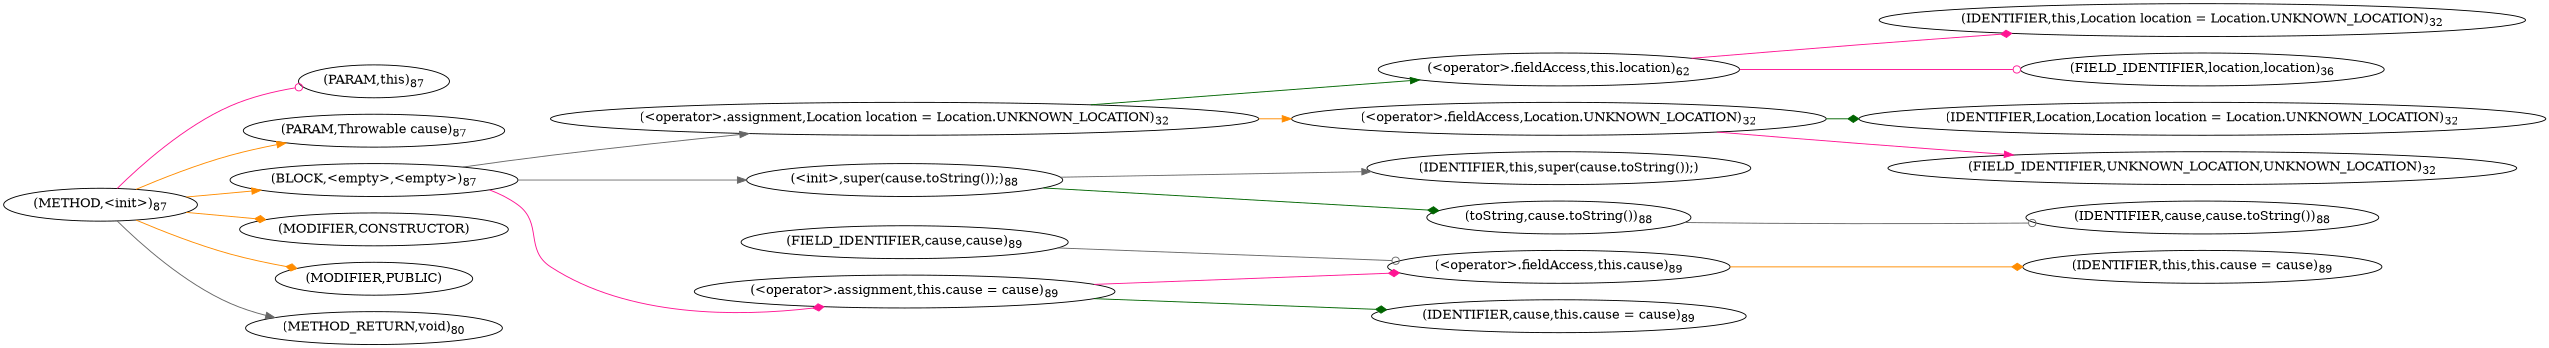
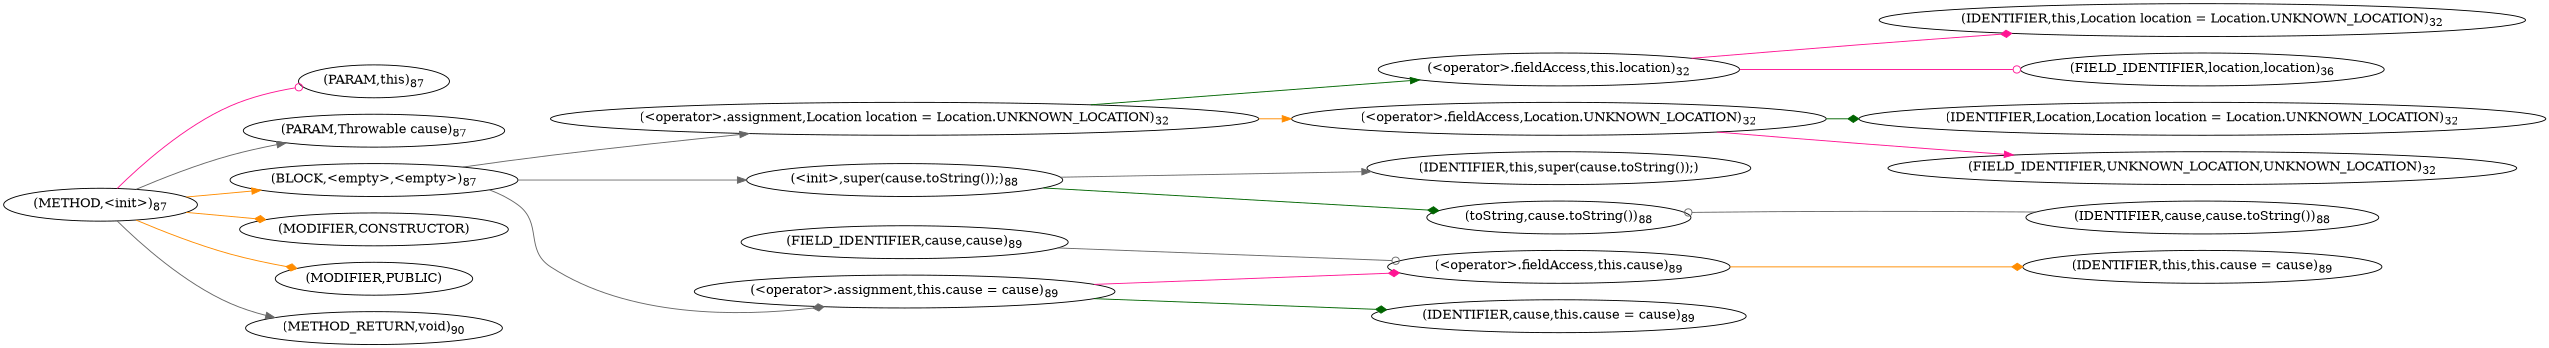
node "(<operator>.fieldAccess,this.location)": text "62" -> "32"
edge "(METHOD,<init>)" -> "(PARAM,Throwable cause)": color darkorange -> gray40
edge "(toString,cause.toString())" -> "(IDENTIFIER,cause,cause.toString())": reversed
edge "(BLOCK,<empty>,<empty>)" -> "(<operator>.assignment,this.cause = cause)": color deeppink -> gray40
node "(METHOD_RETURN,void)": text "80" -> "90"
